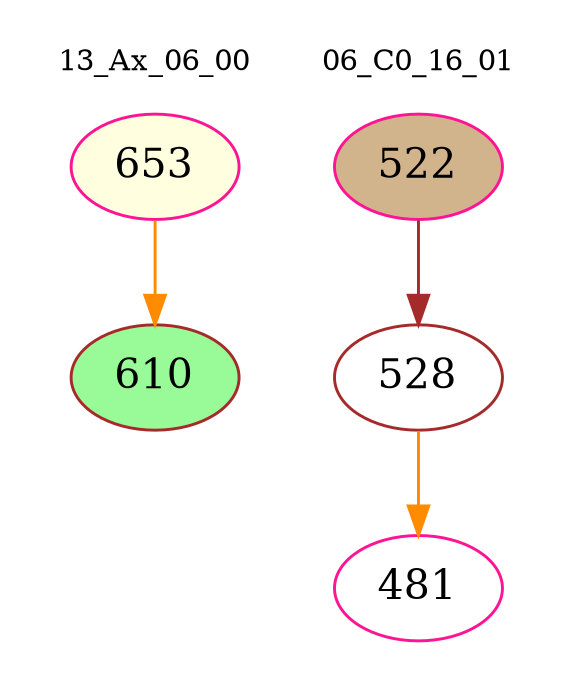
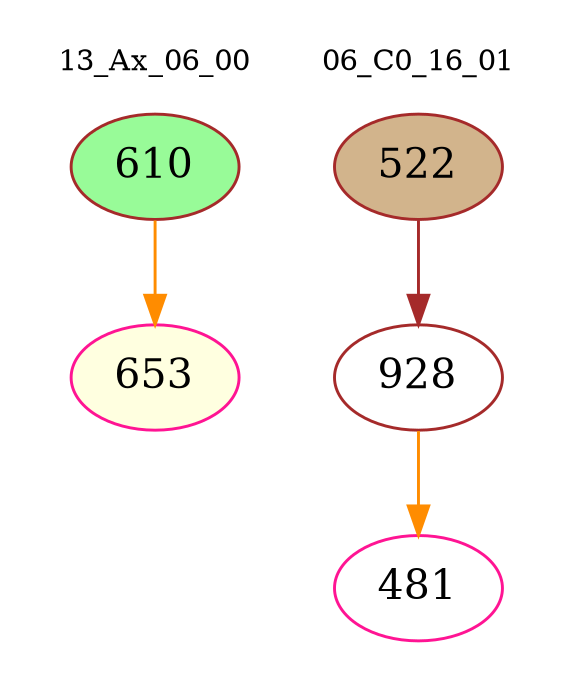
node "522": color deeppink -> brown
edge "653" -> "610": reversed
node "528": label "528" -> "928"
